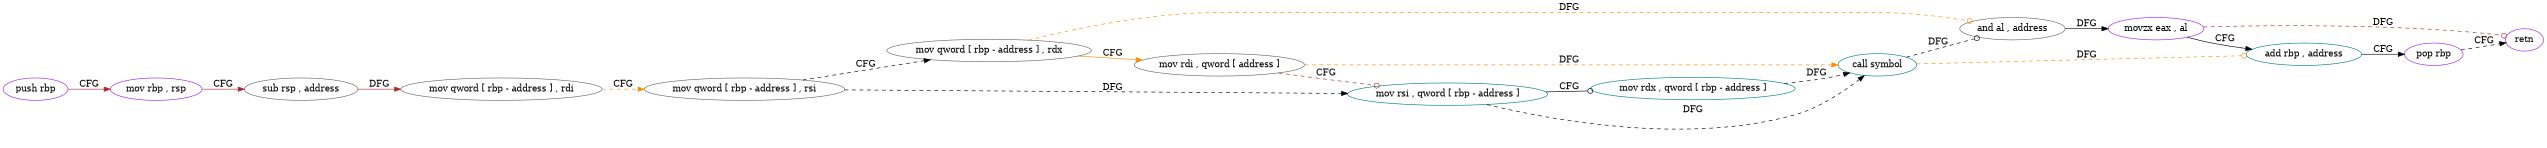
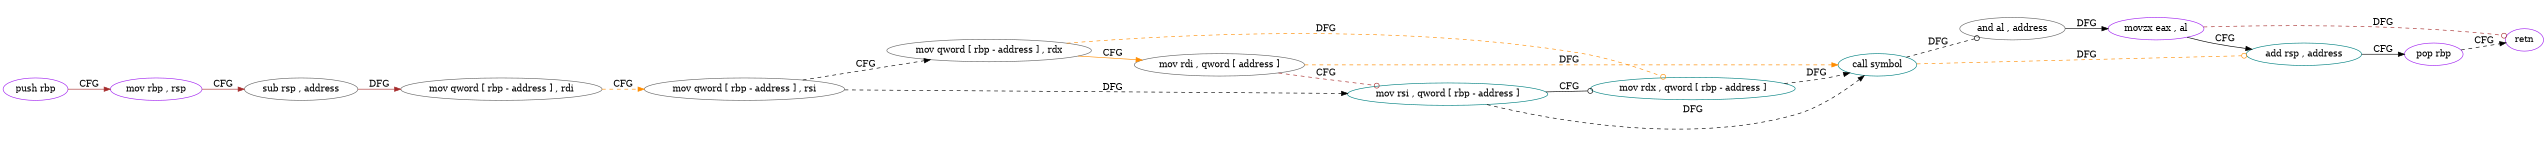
edge "mov qword [ rbp - address ] , rdx" -> "and al , address": now "mov qword [ rbp - address ] , rdx" -> "mov rdx , qword [ rbp - address ]"
node "add rbp , address": label "add rbp , address" -> "add rsp , address"
